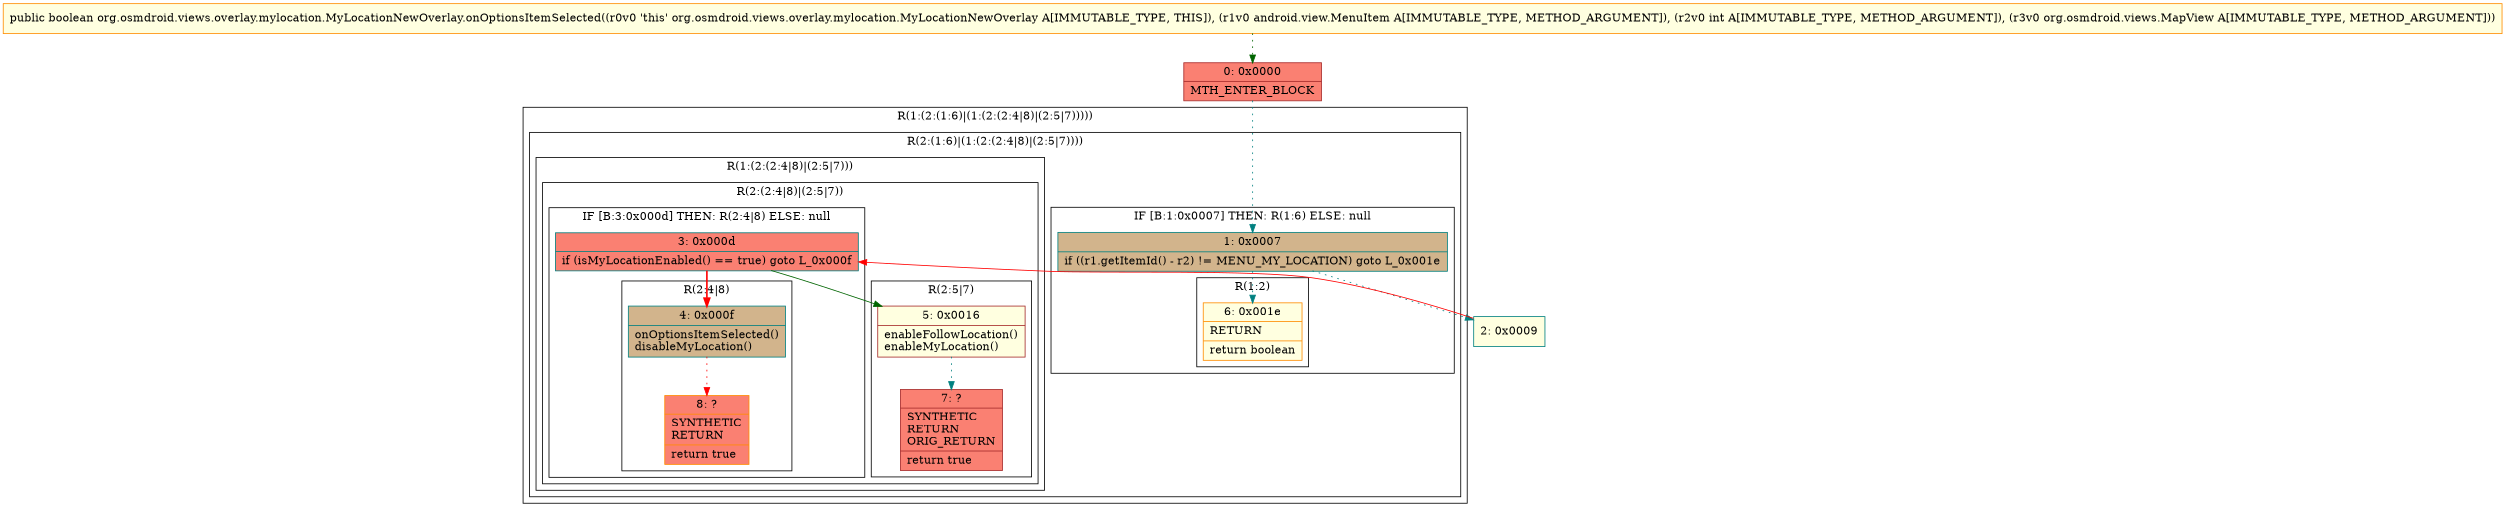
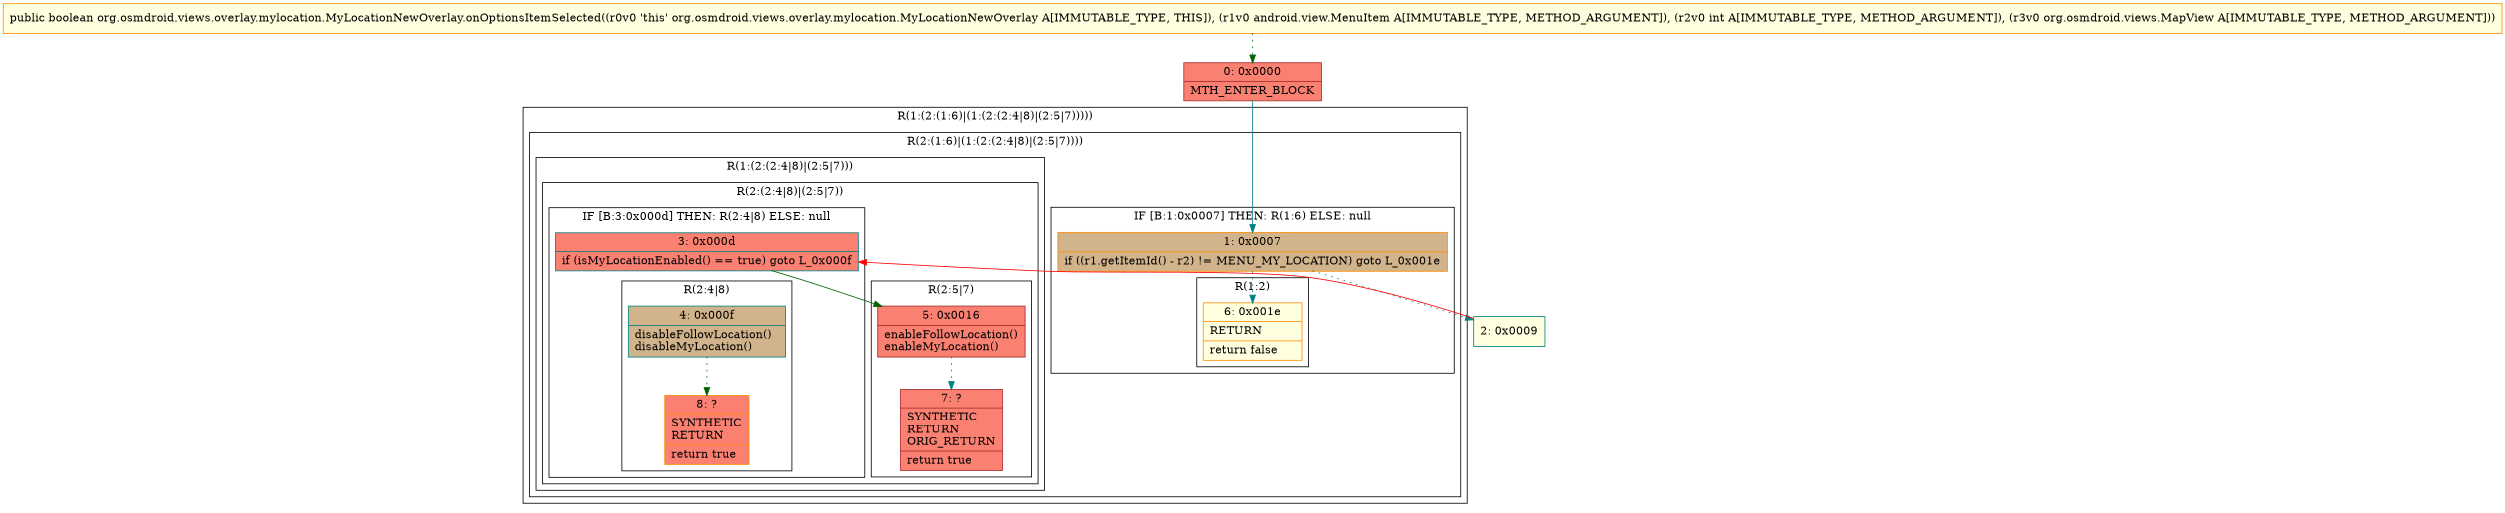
edge "0: 0x0000" -> "1: 0x0007": style dotted -> solid
node "1: 0x0007": color teal -> darkorange
edge "3: 0x000d" -> "4: 0x000f": removed
node "5: 0x0016": fillcolor lightyellow -> salmon
node "4: 0x000f": text "onOptionsItemSelected()" -> "disableFollowLocation()"
node "6: 0x001e": text "return boolean" -> "return false"
edge "4: 0x000f" -> "8: ?": color red -> darkgreen
